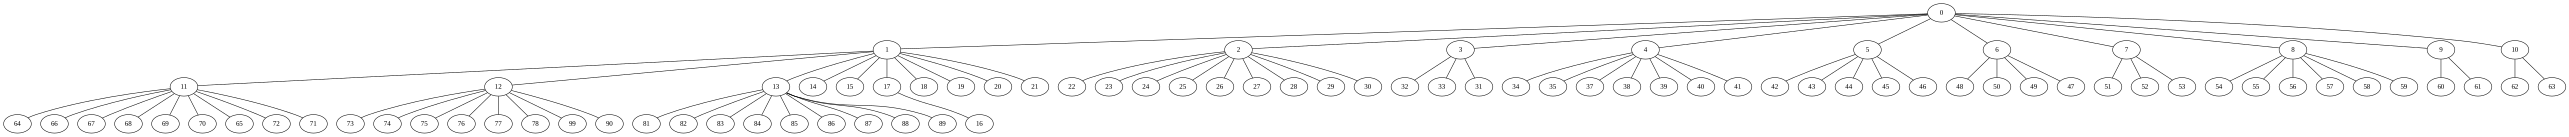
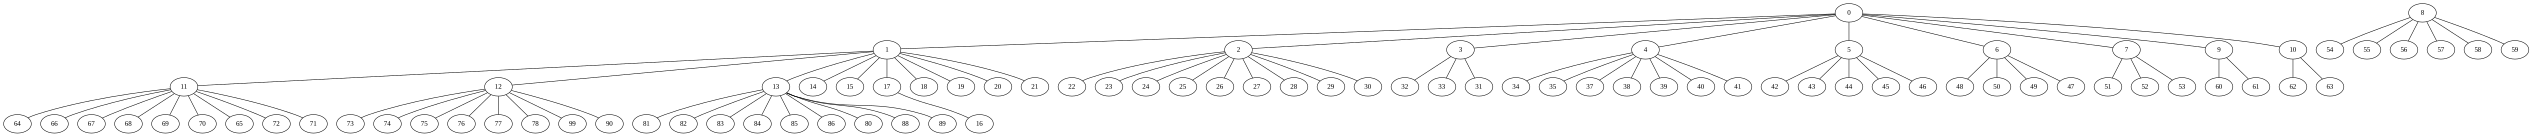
edge "0" -- "8": removed
node "87": label "87" -> "80"
